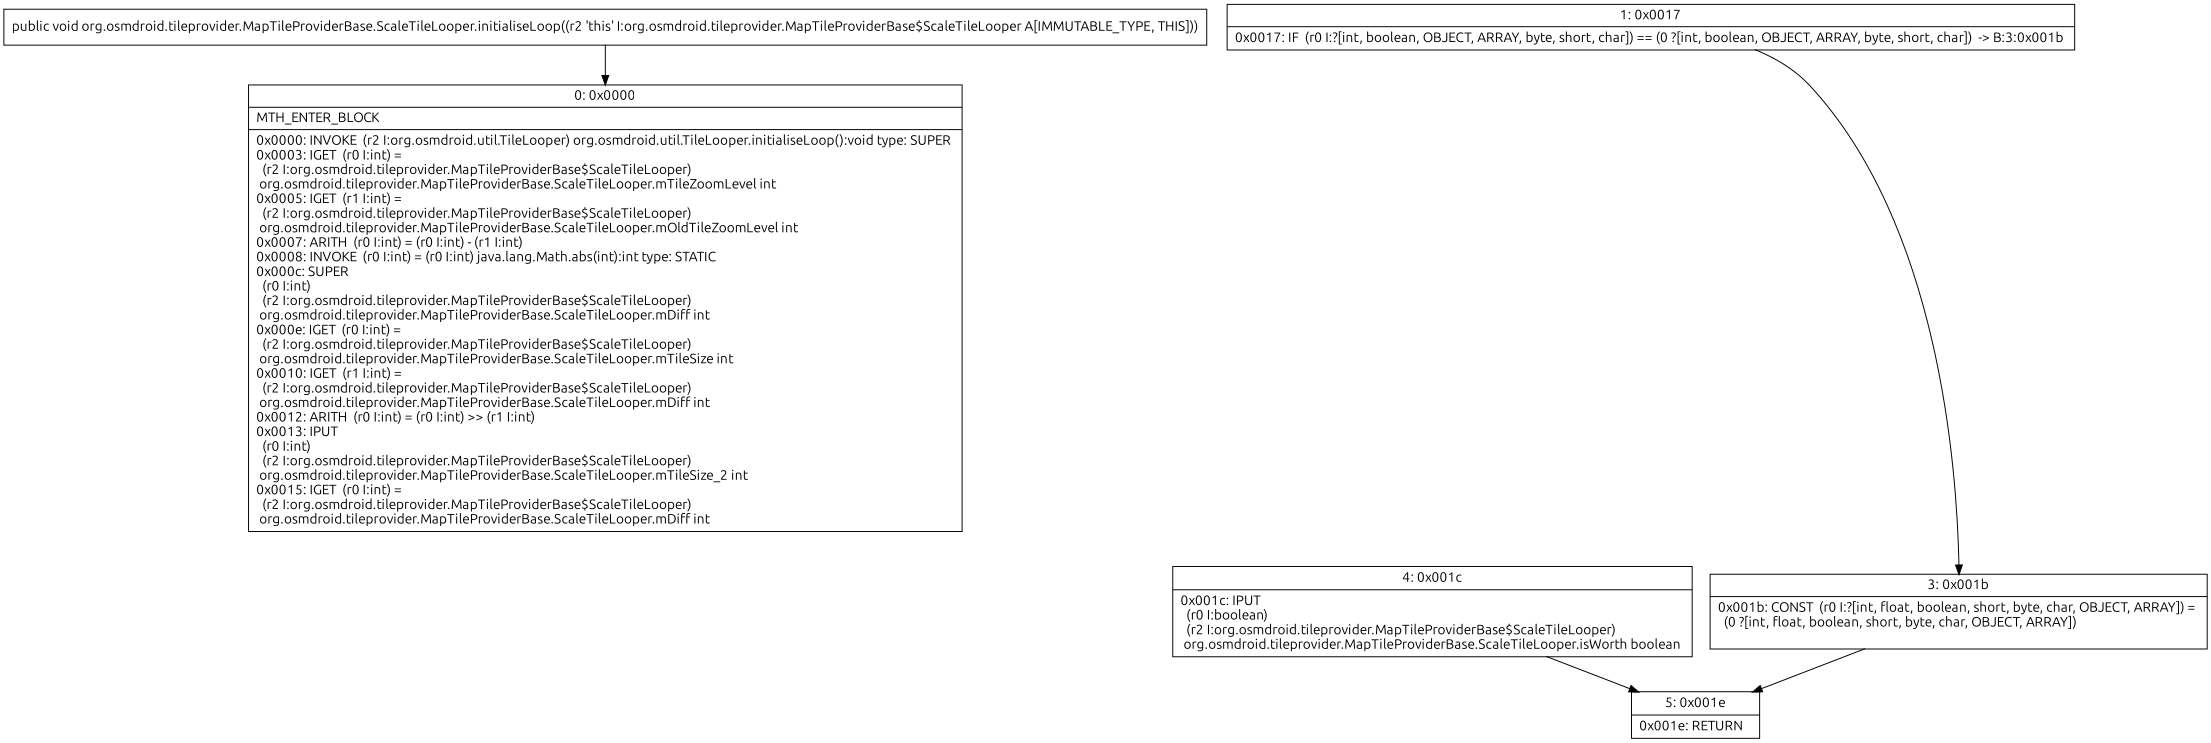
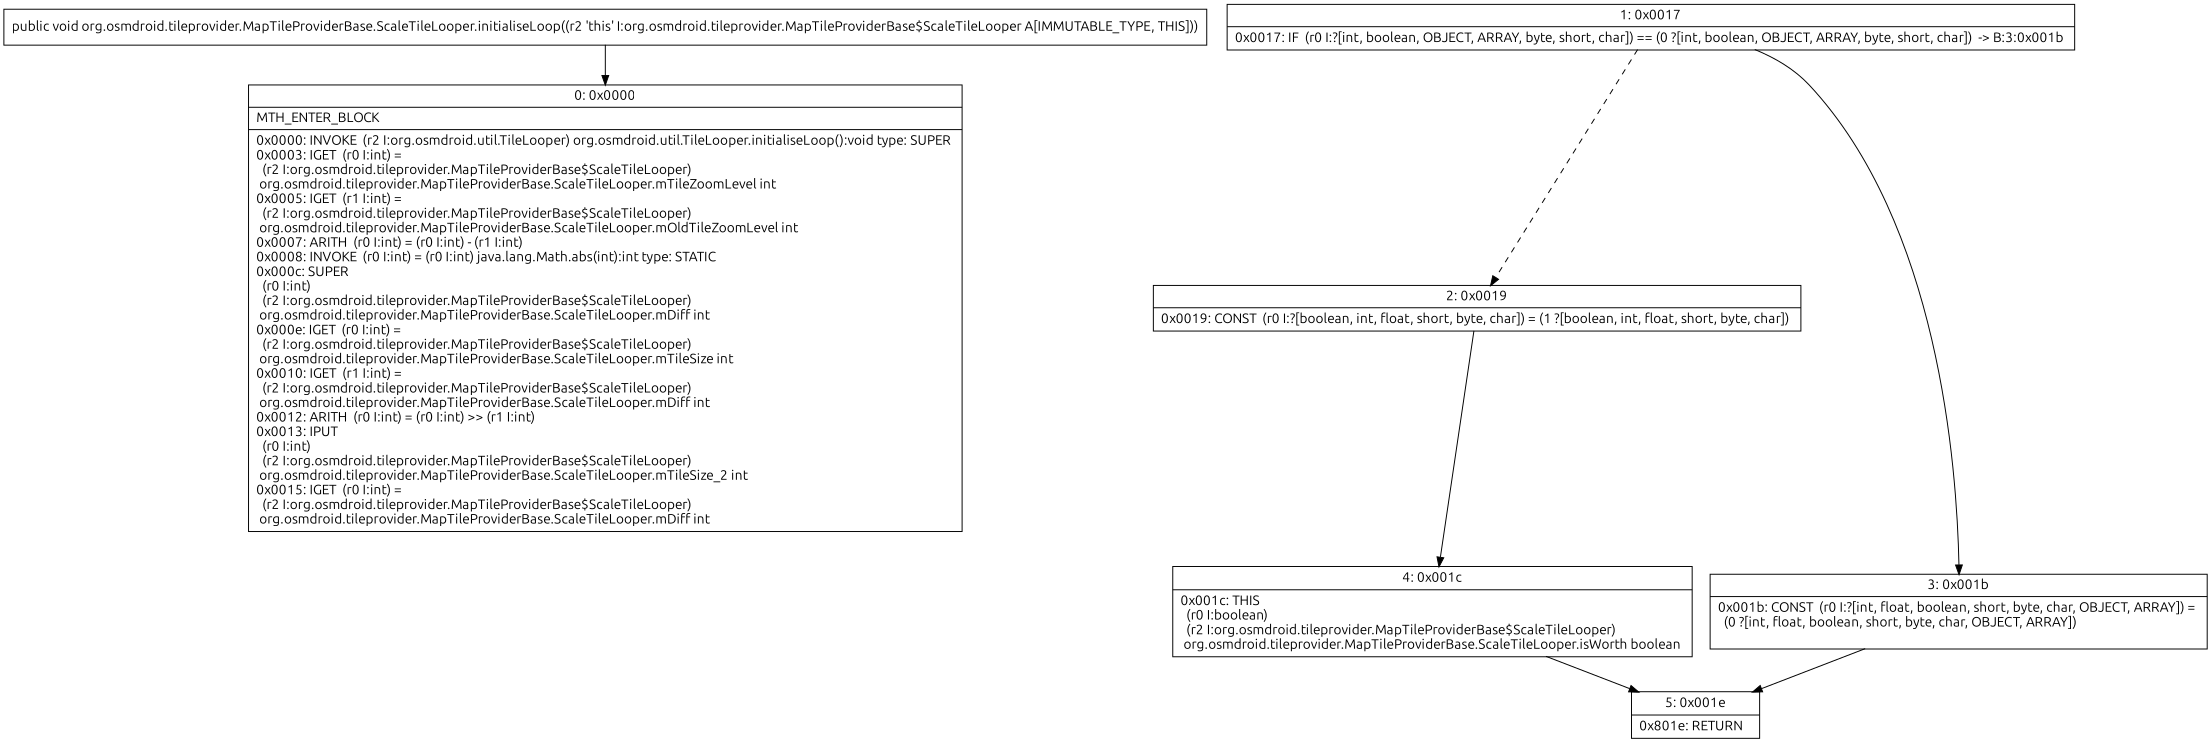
node "2: 0x0019": added
node "4: 0x001c": text "0x001c: IPUT" -> "0x001c: THIS"
node "5: 0x001e": text "0x001e: RETURN" -> "0x801e: RETURN"
